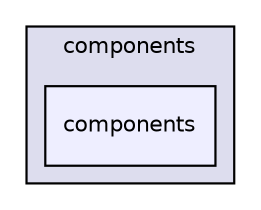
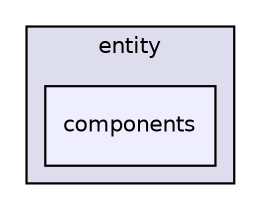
cluster "components": label "components" -> "entity"
